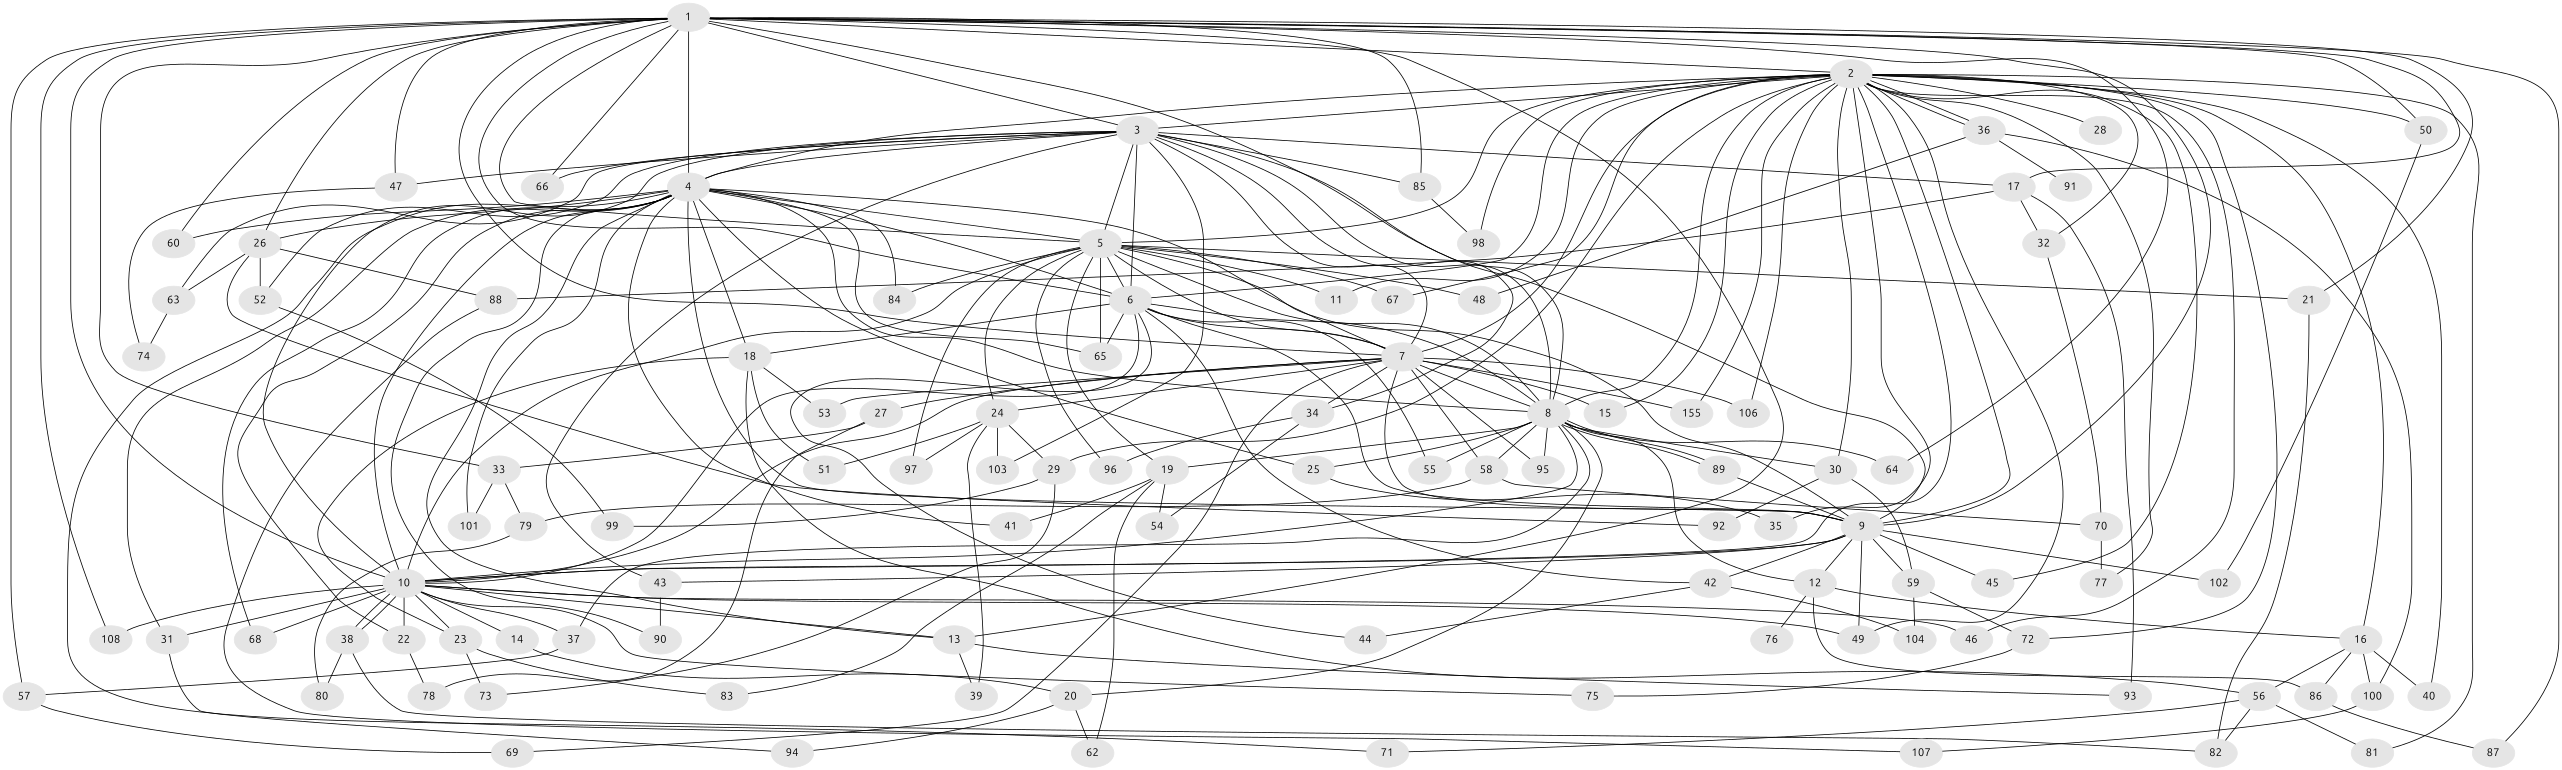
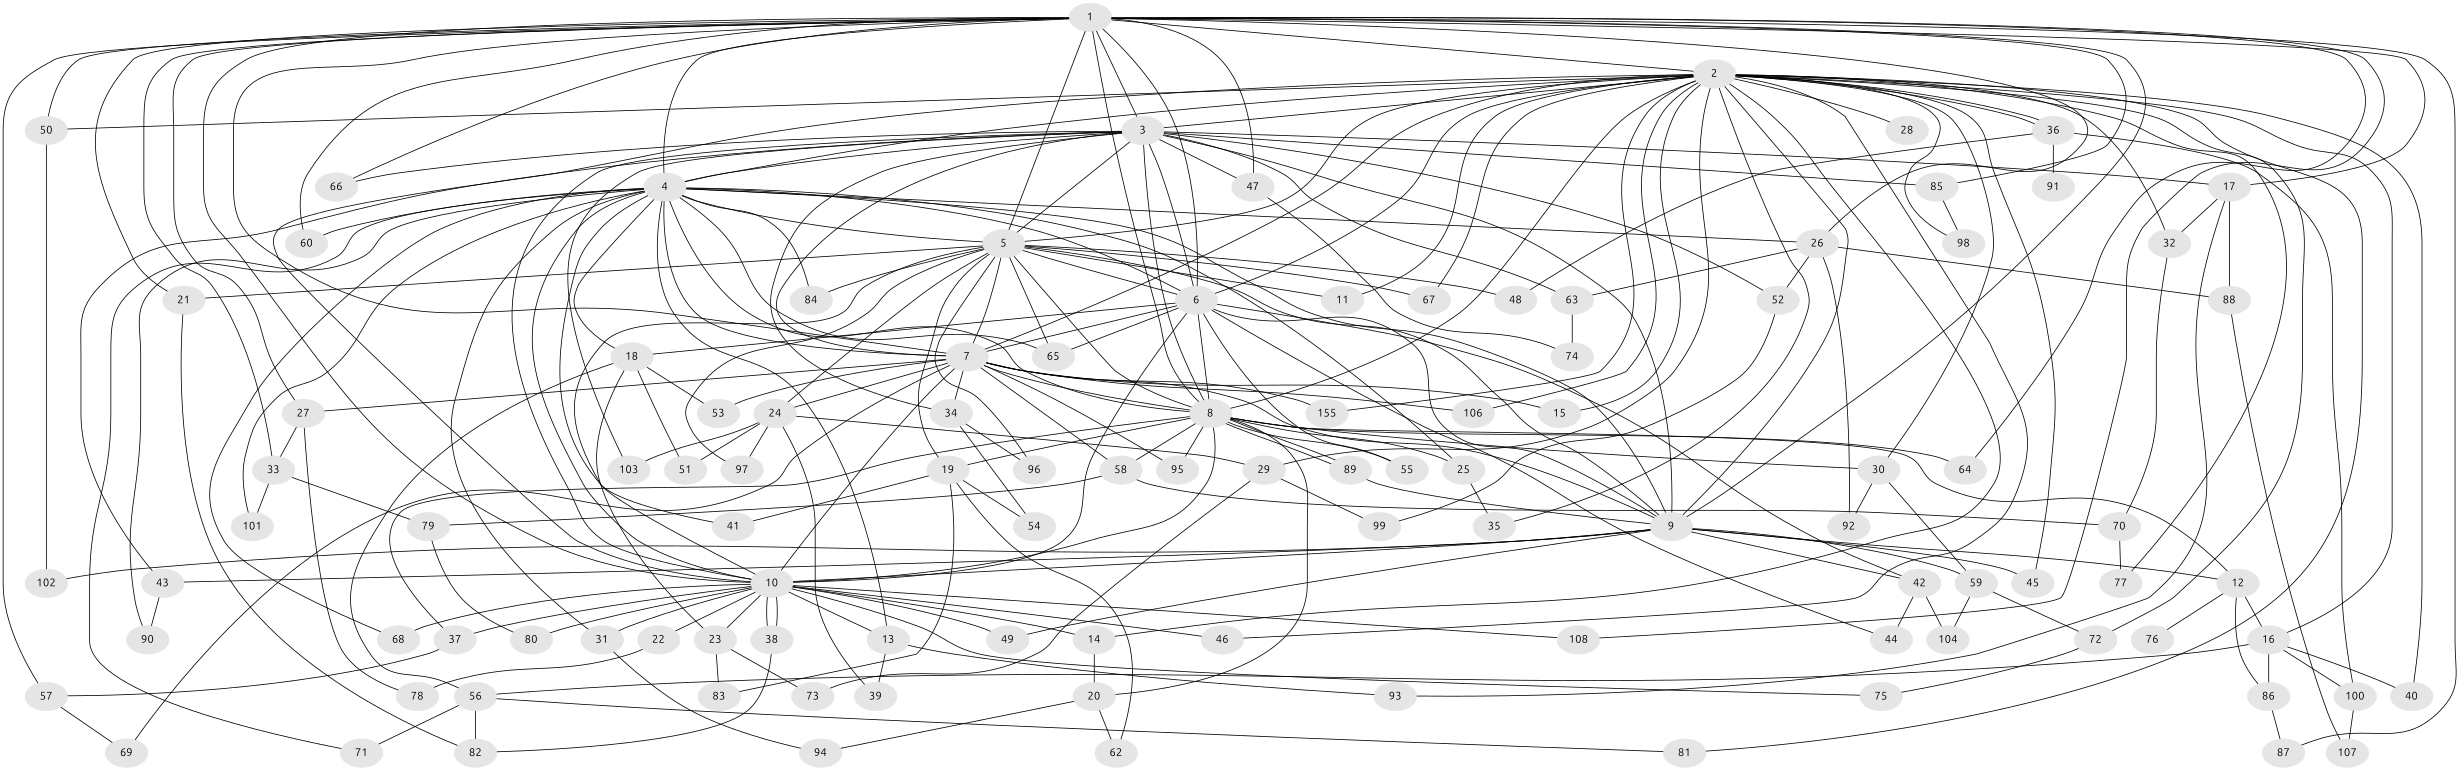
edge "1" -- "13": now "1" -- "27"
edge "4" -- "22": removed
edge "2" -- "49": now "2" -- "14"
edge "38" -- "80": now "10" -- "80"
